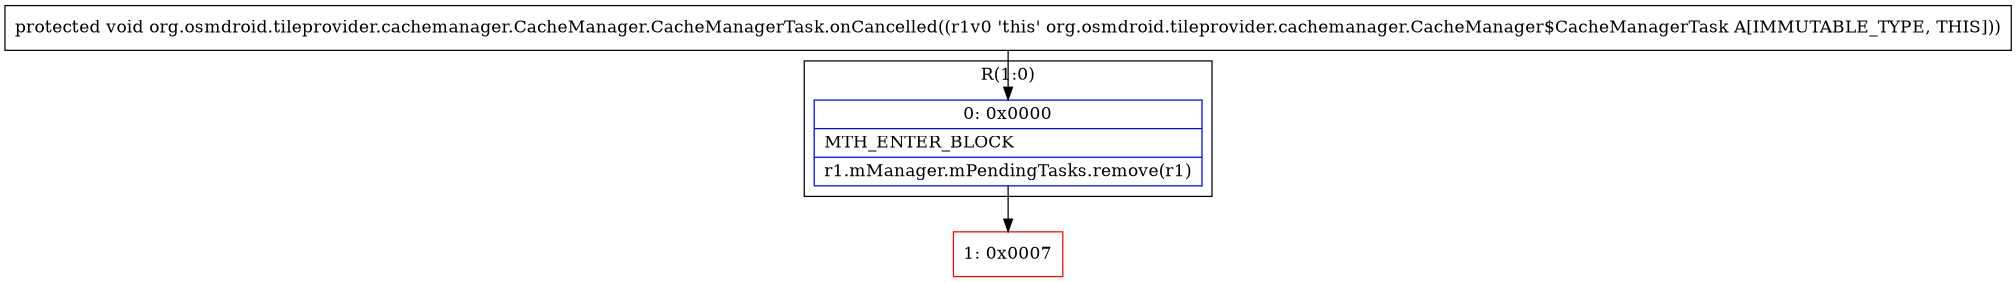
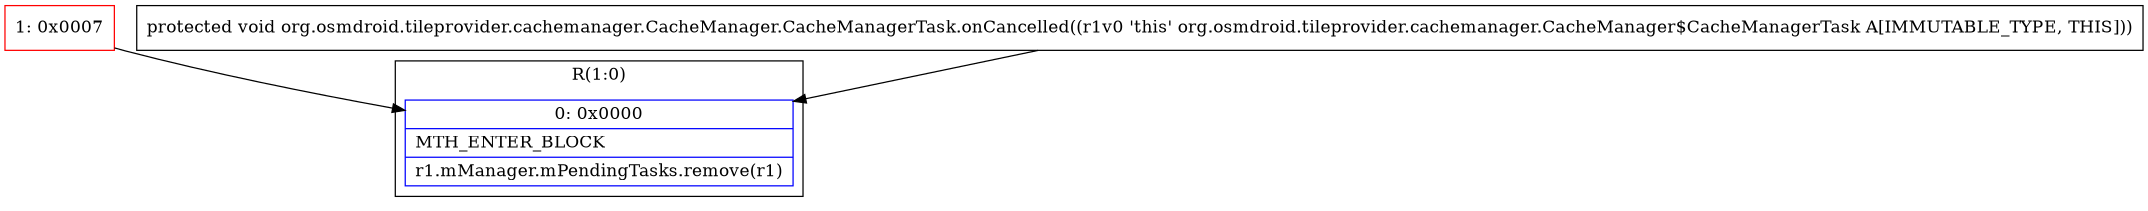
edge "0: 0x0000" -> "1: 0x0007": reversed
